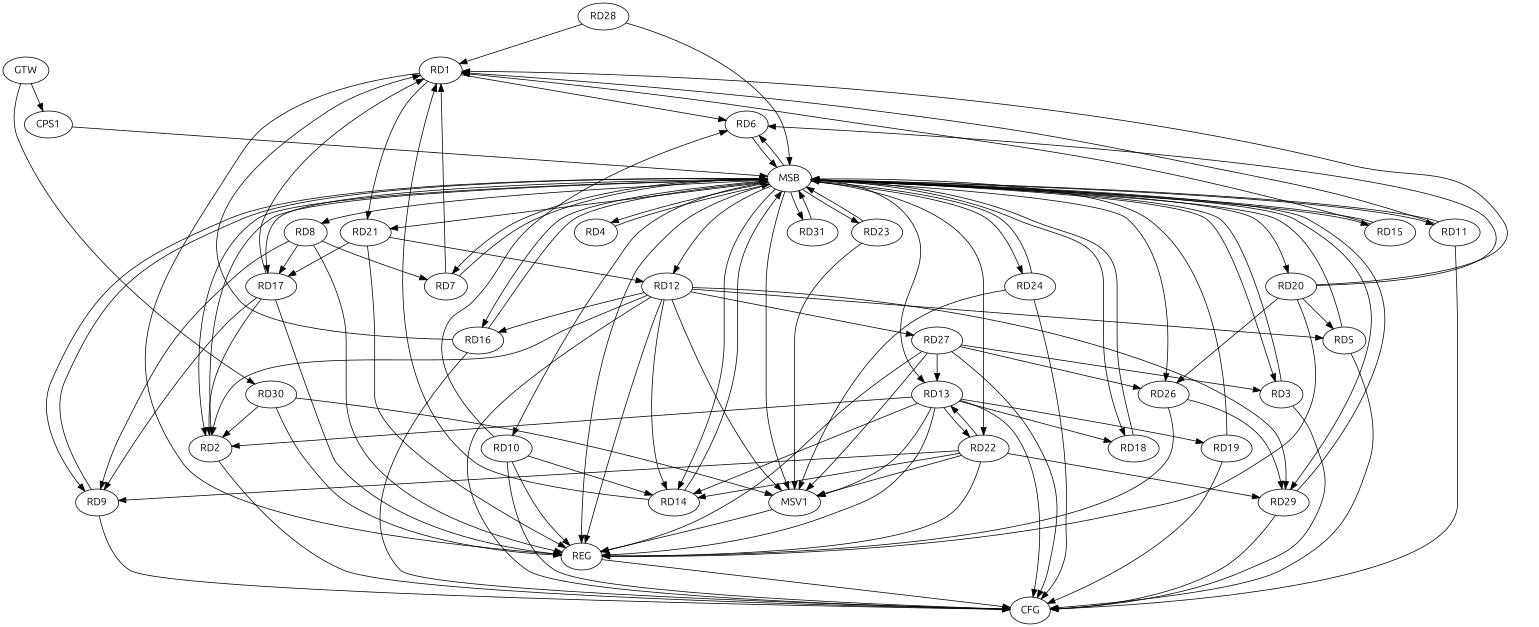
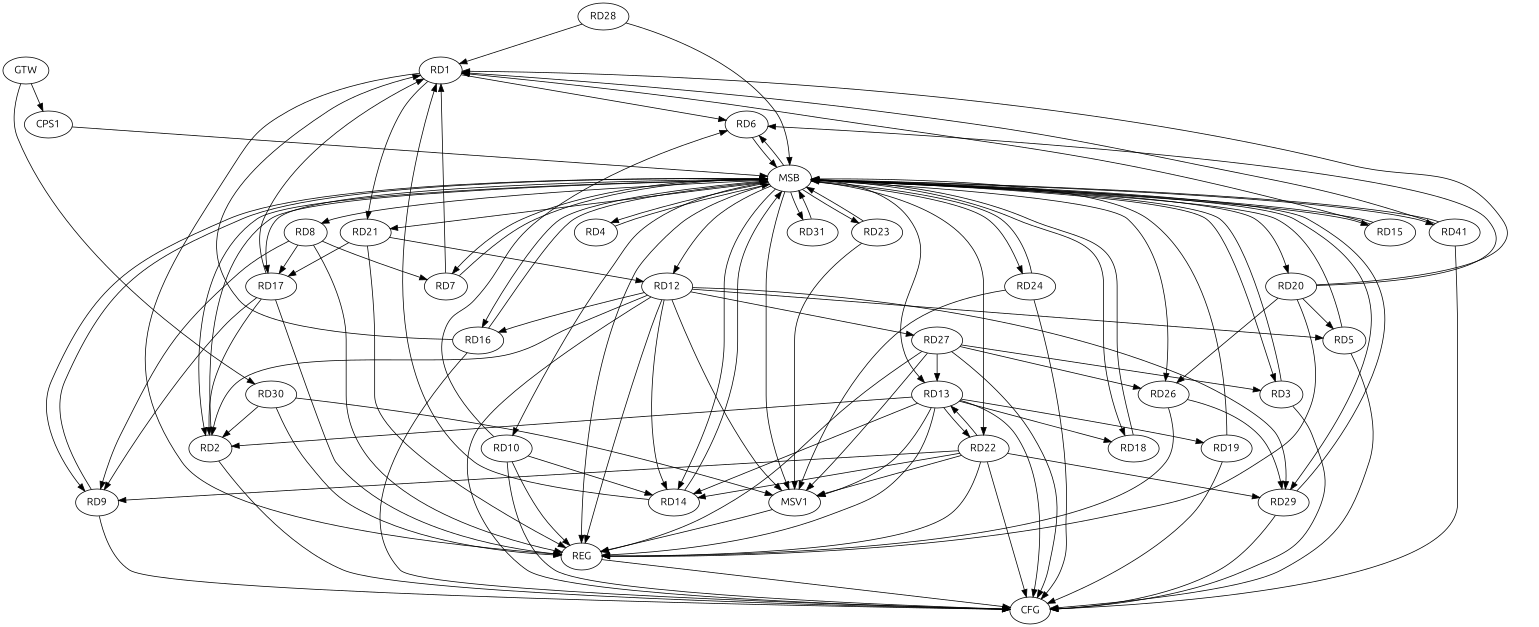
node "RD11": label "RD11" -> "RD41"
edge "RD22" -> "CFG": added
